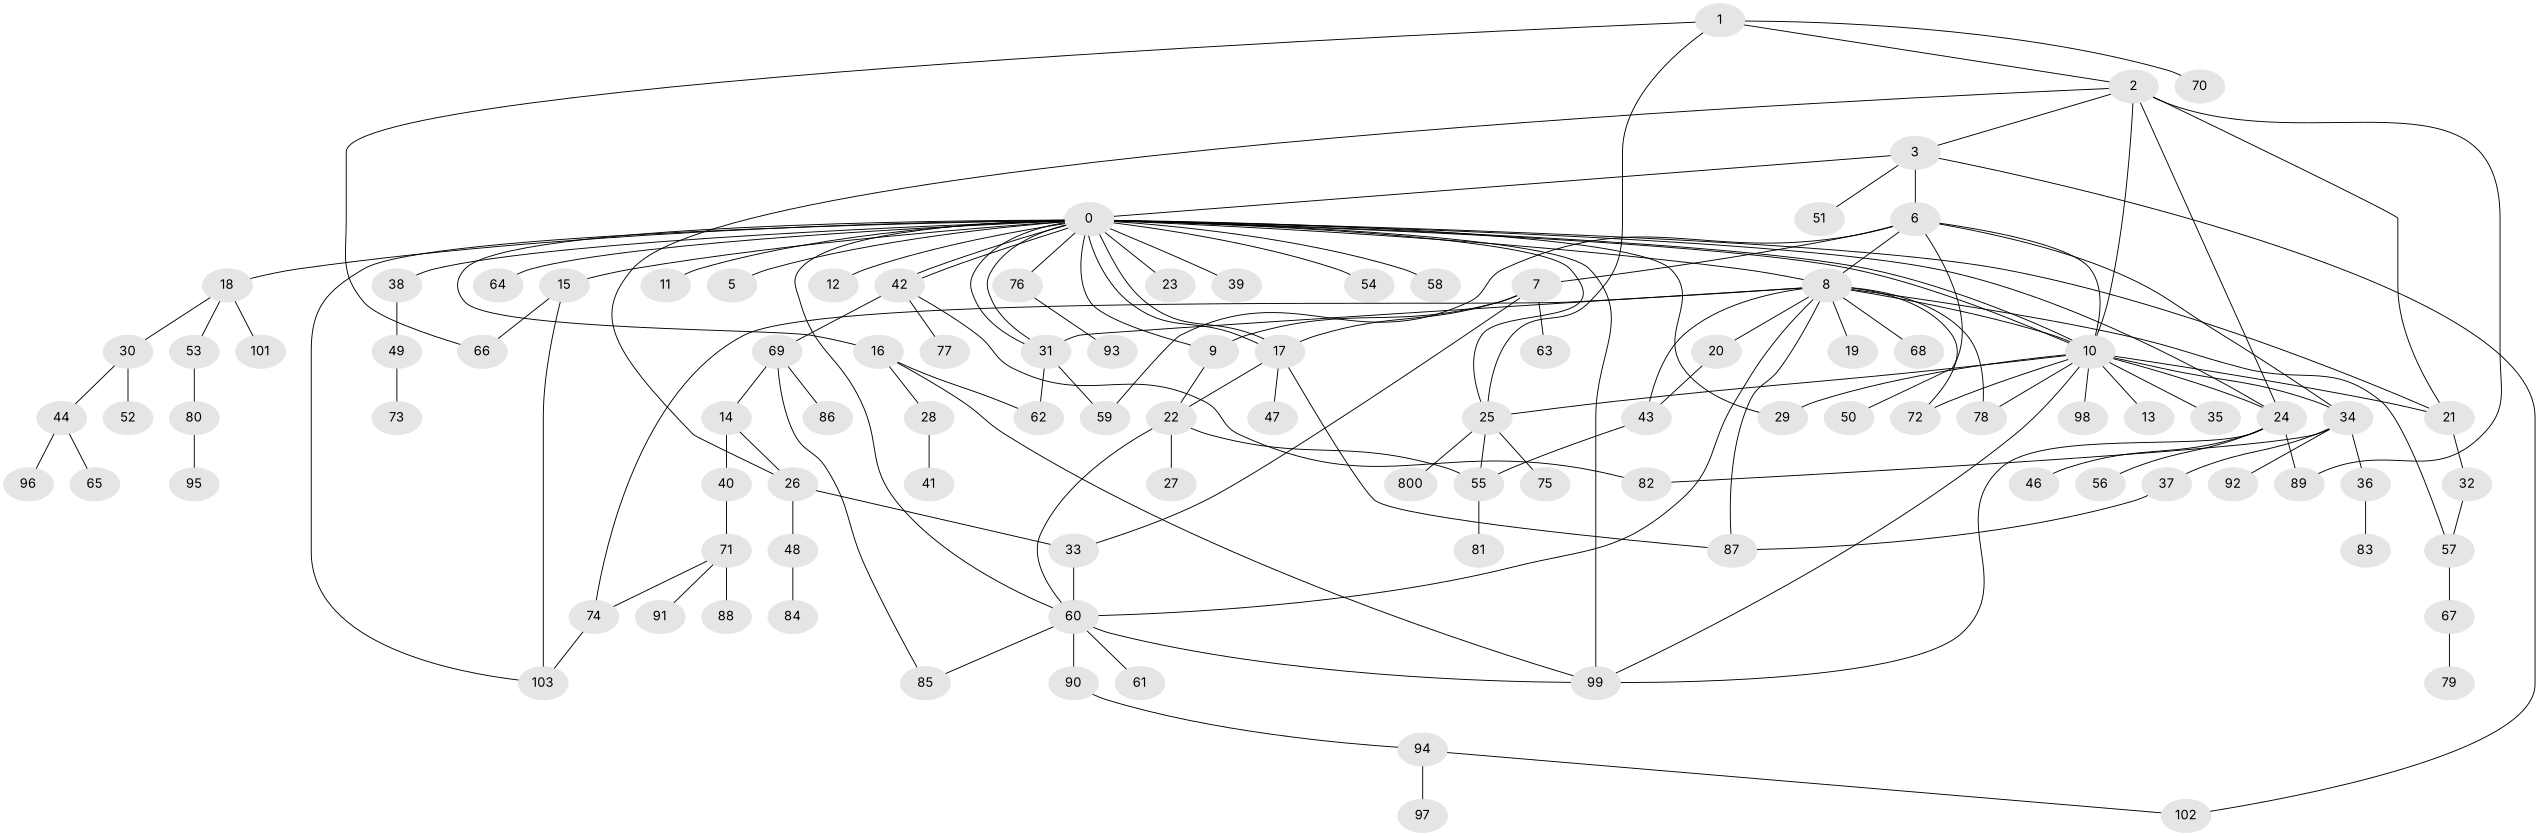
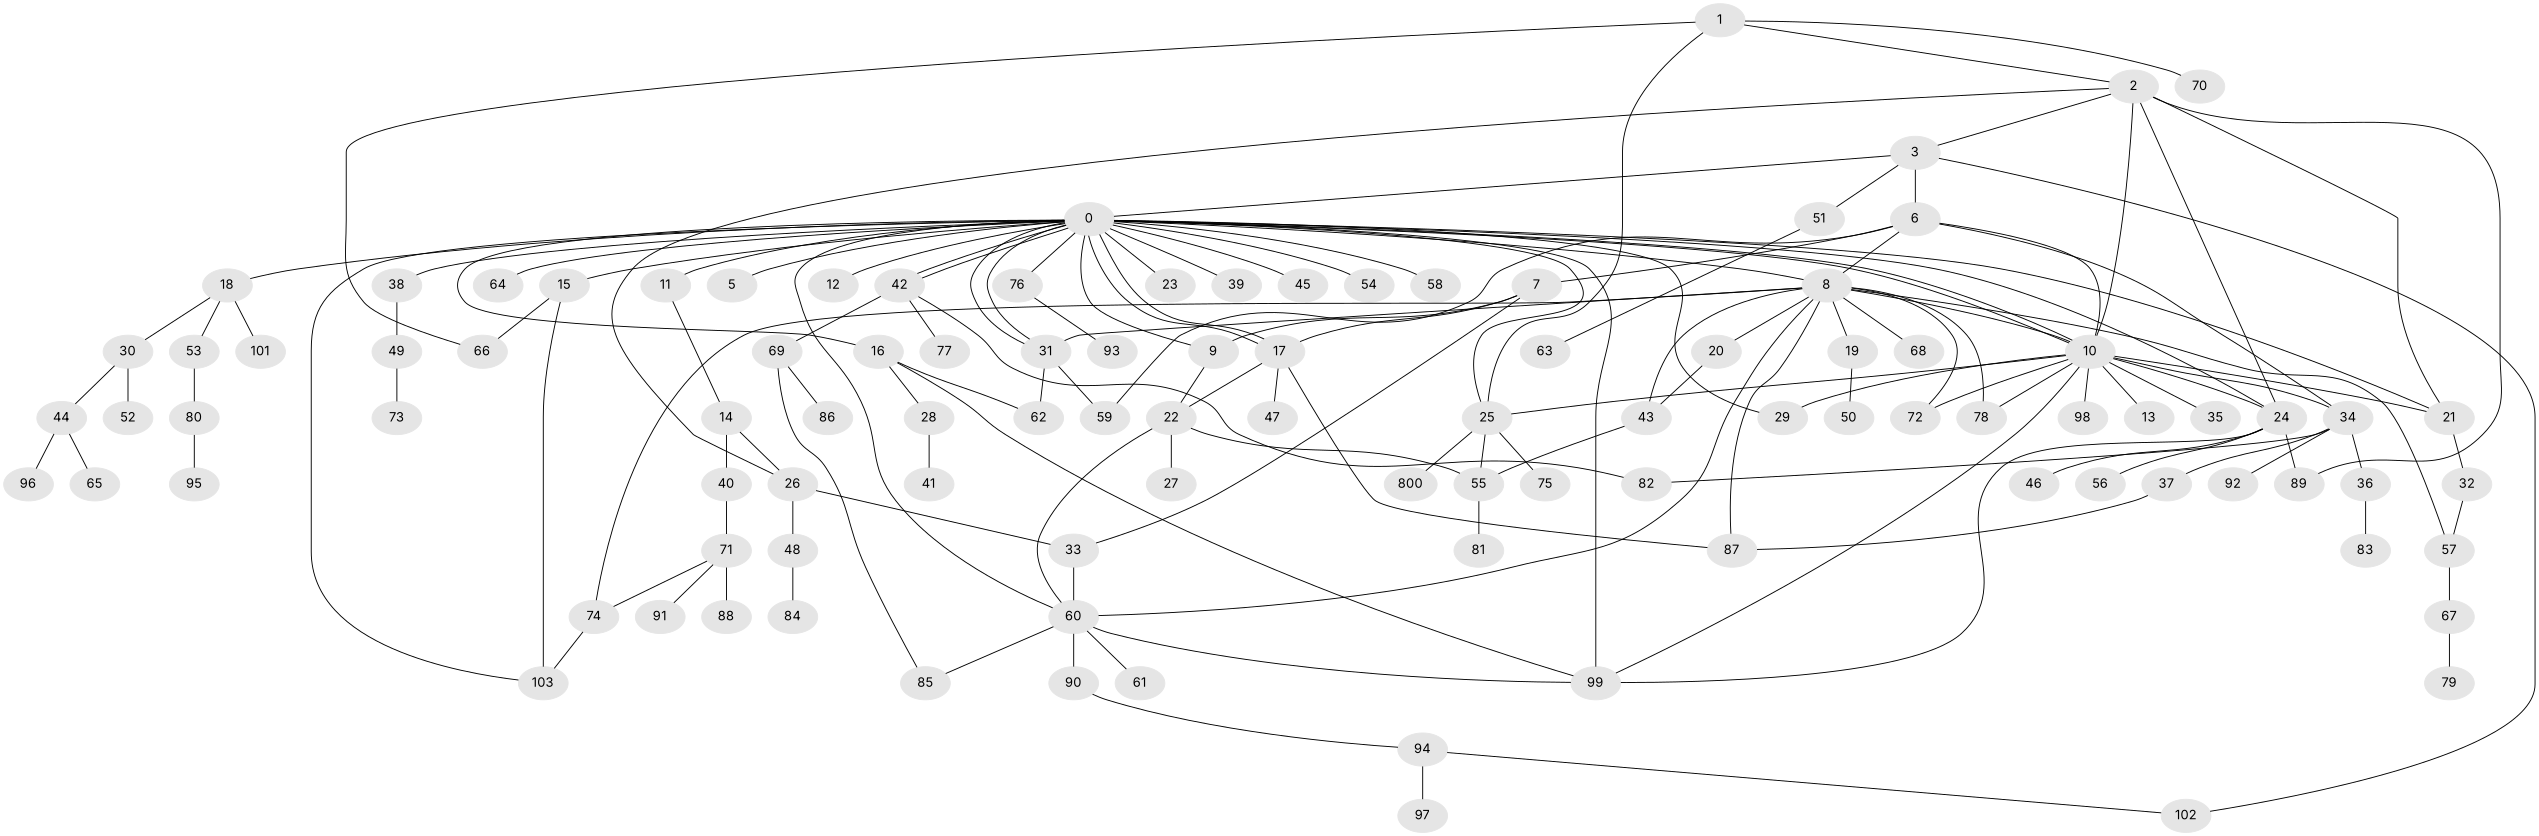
node "45": added
edge "7" -- "63": now "51" -- "63"
edge "6" -- "50": now "19" -- "50"
edge "69" -- "14": now "11" -- "14"
